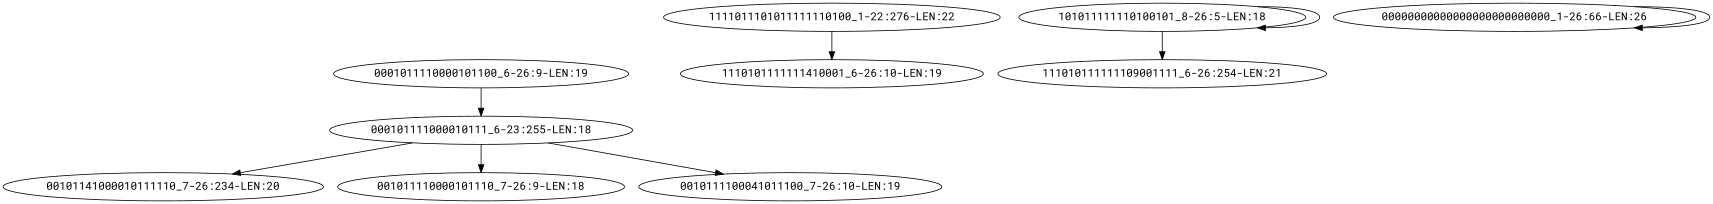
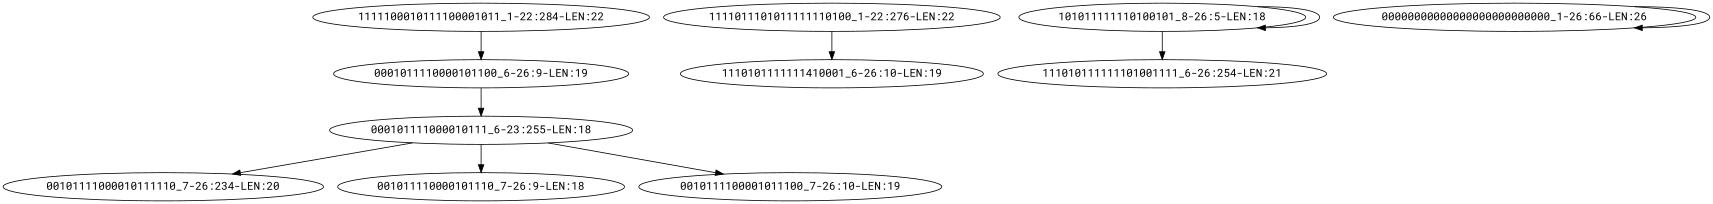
node "1111100010111100001011_1-22:284-LEN:22": added
node "111010111111109001111_6-26:254-LEN:21": label "111010111111109001111_6-26:254-LEN:21" -> "111010111111101001111_6-26:254-LEN:21"
node "00101141000010111110_7-26:234-LEN:20": label "00101141000010111110_7-26:234-LEN:20" -> "00101111000010111110_7-26:234-LEN:20"
node "0010111100041011100_7-26:10-LEN:19": label "0010111100041011100_7-26:10-LEN:19" -> "0010111100001011100_7-26:10-LEN:19"
